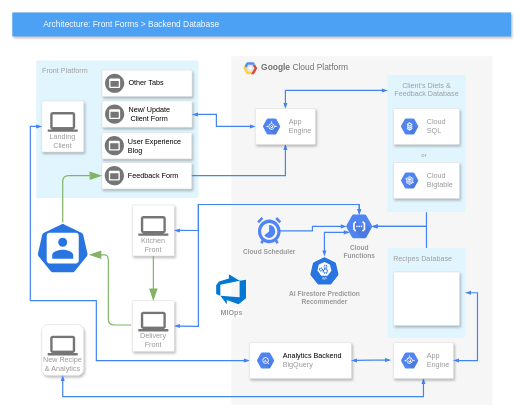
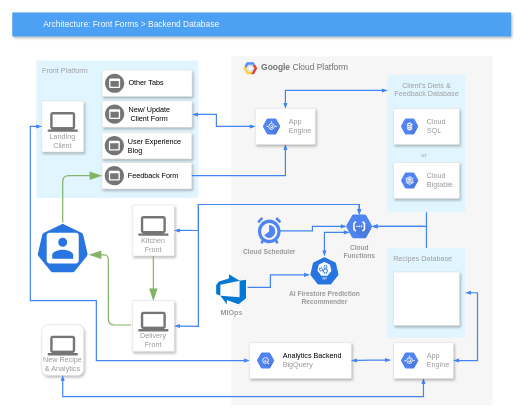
edge "MlOps" -> "AI Firestore Prediction Recommender": added
